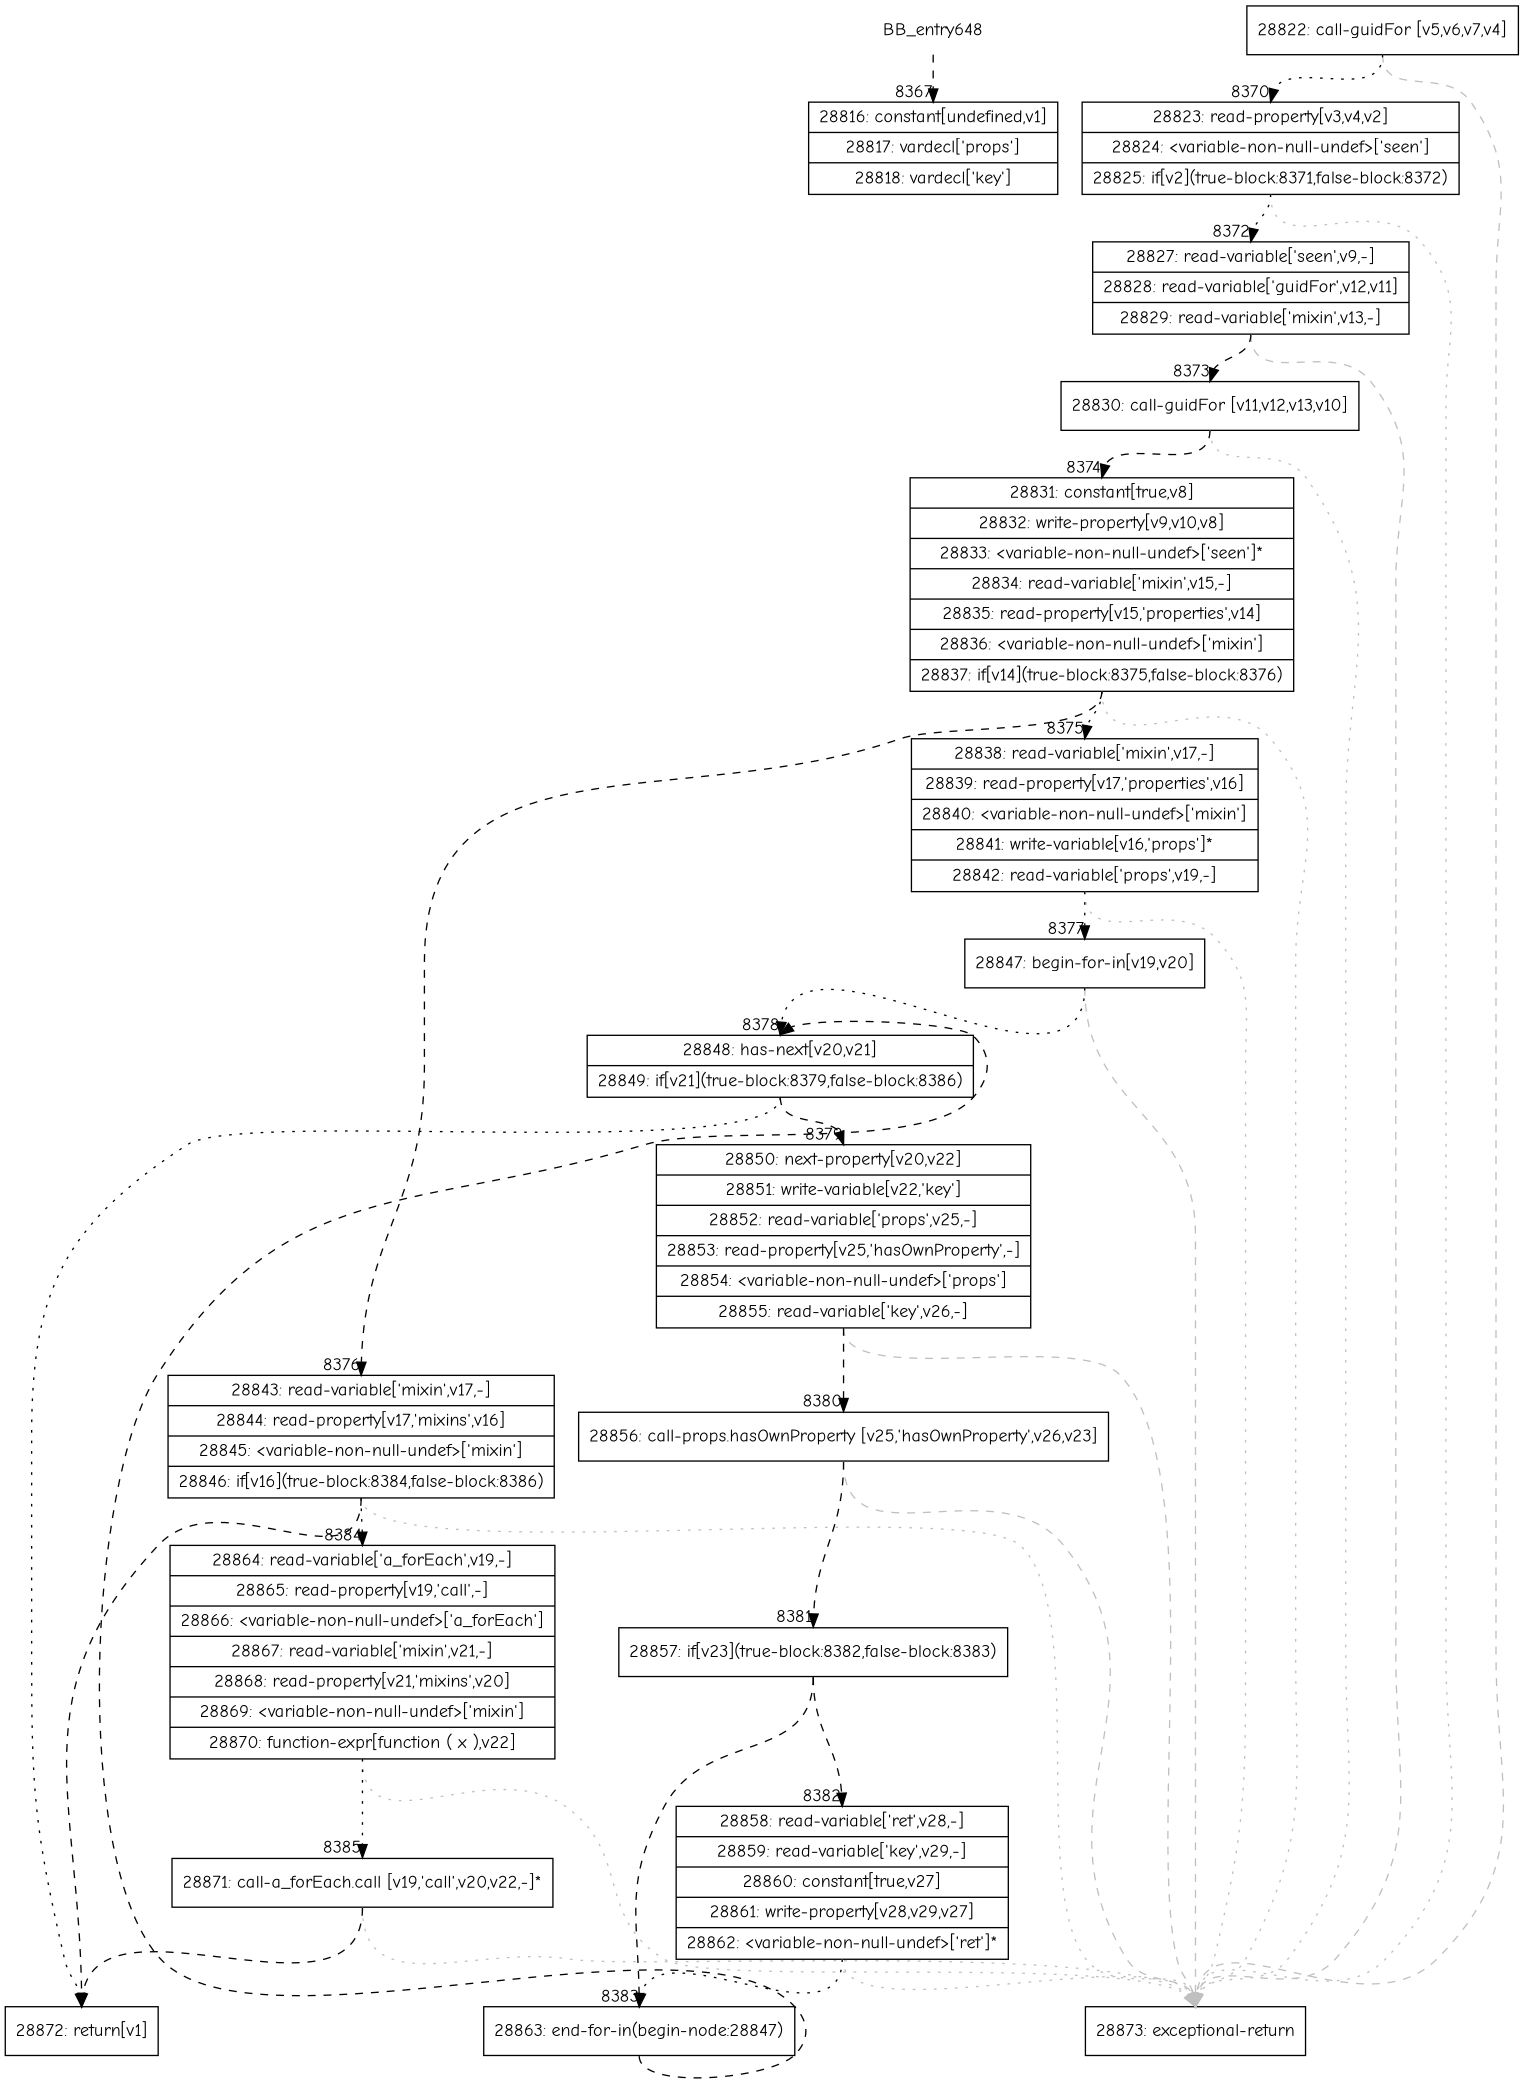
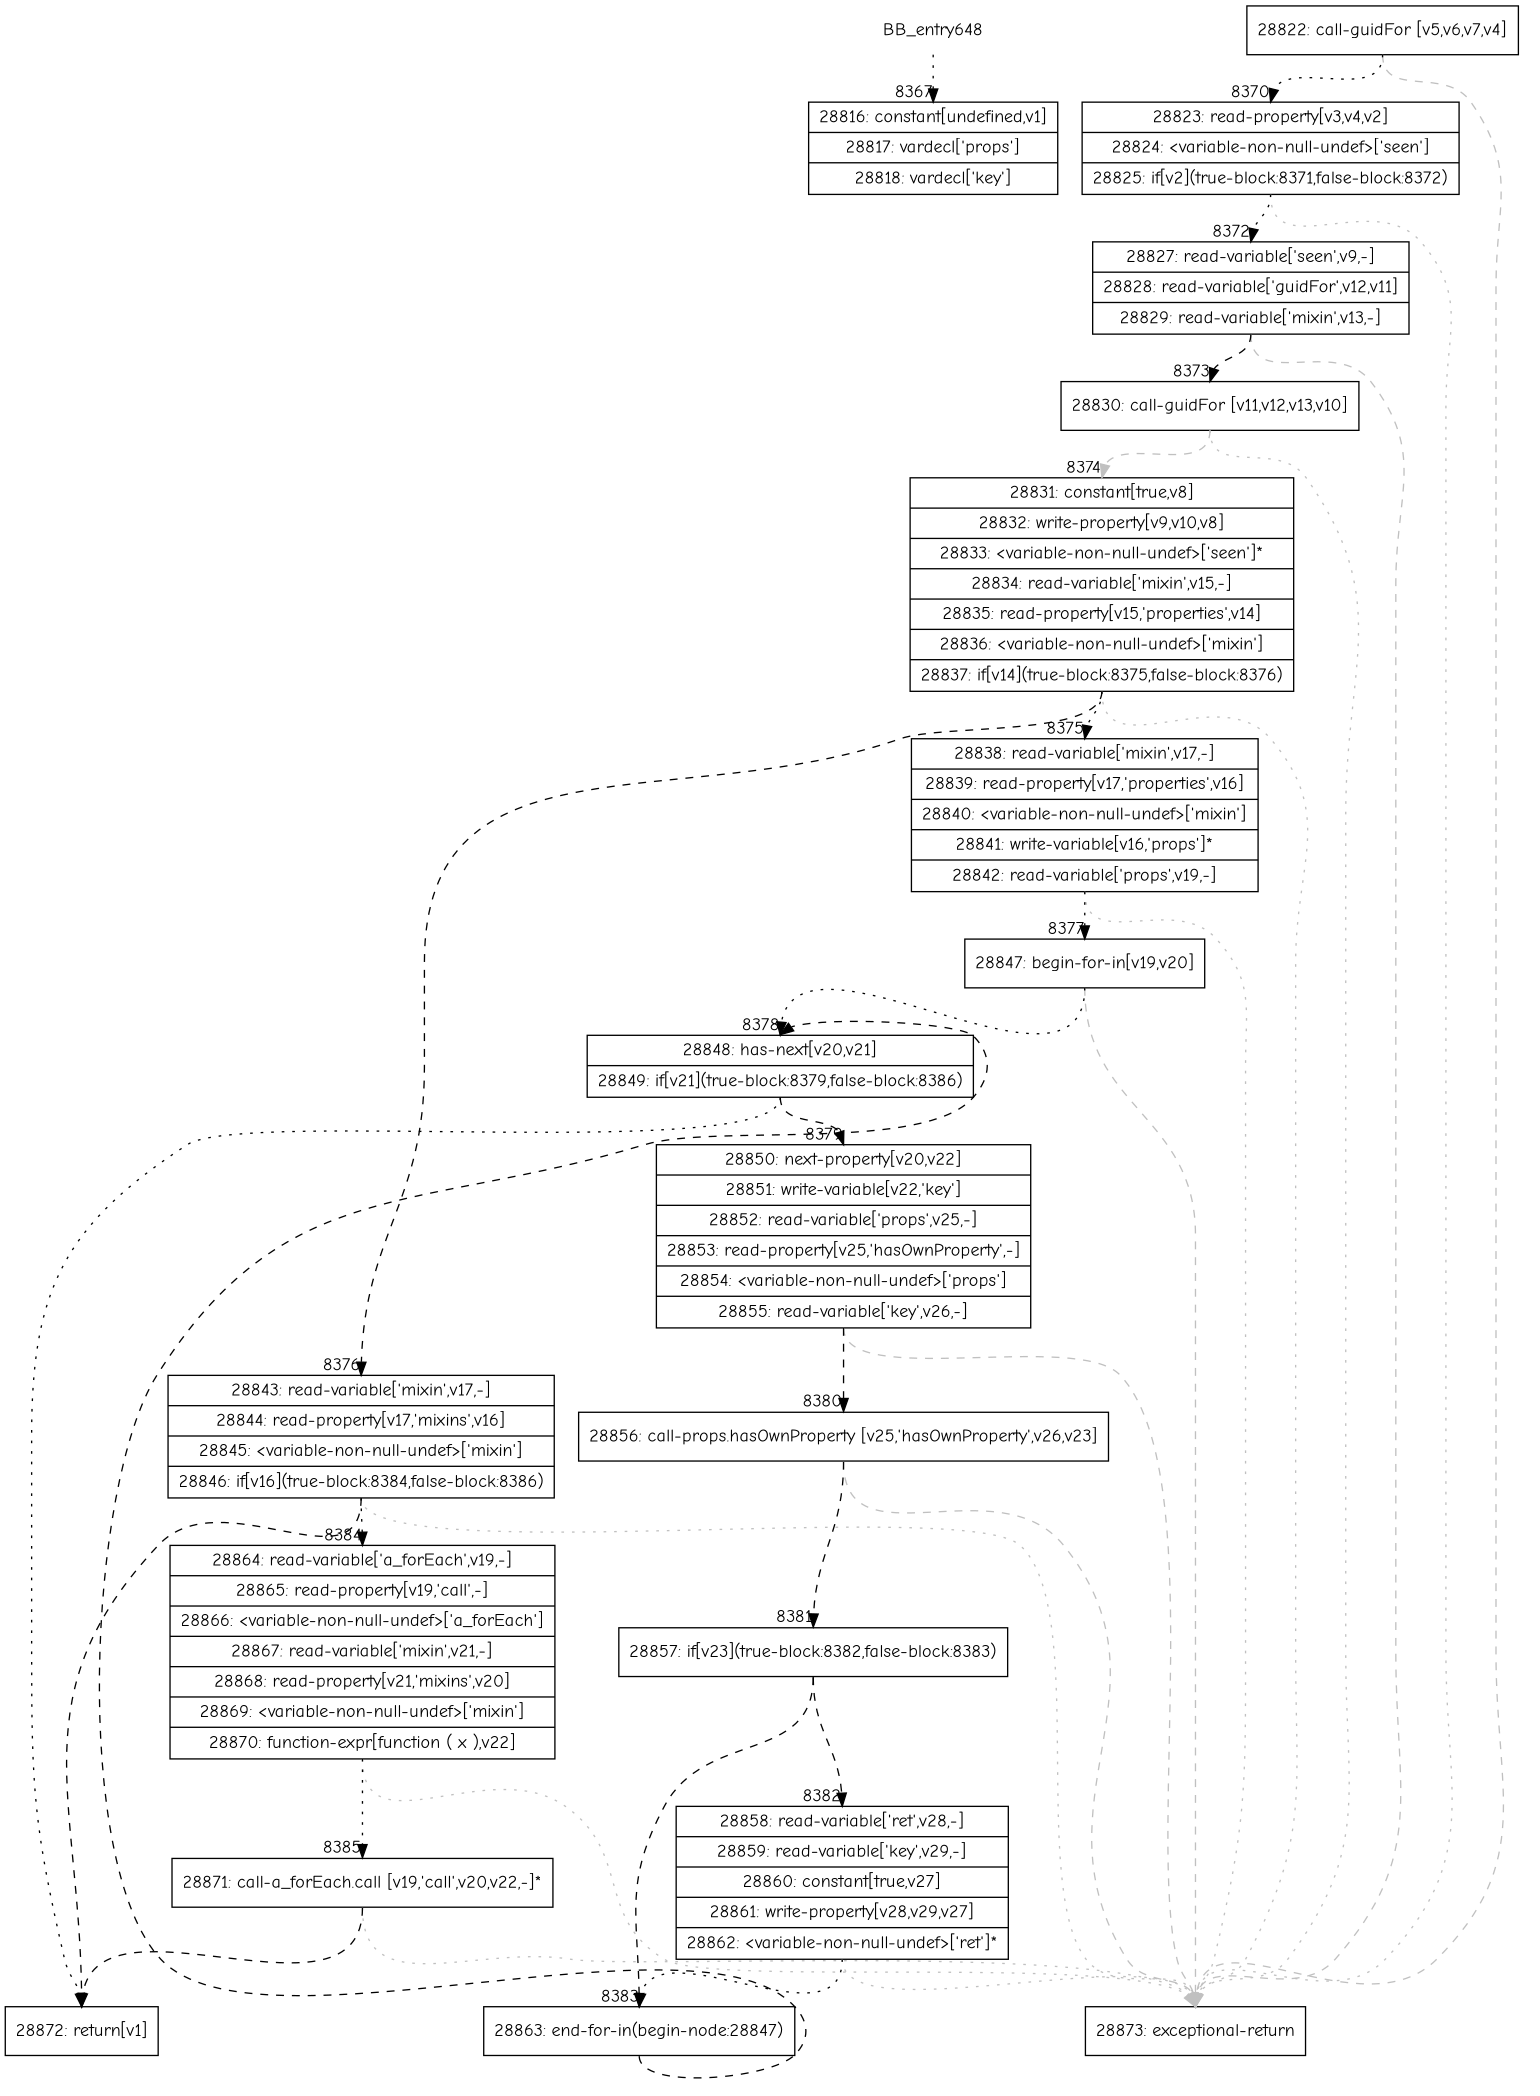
edge "BB_entry648" -> "28816: constant[undefined,v1]": style dashed -> dotted
edge "28830: call-guidFor [v11,v12,v13,v10]" -> "28831: constant[true,v8]": color black -> gray
